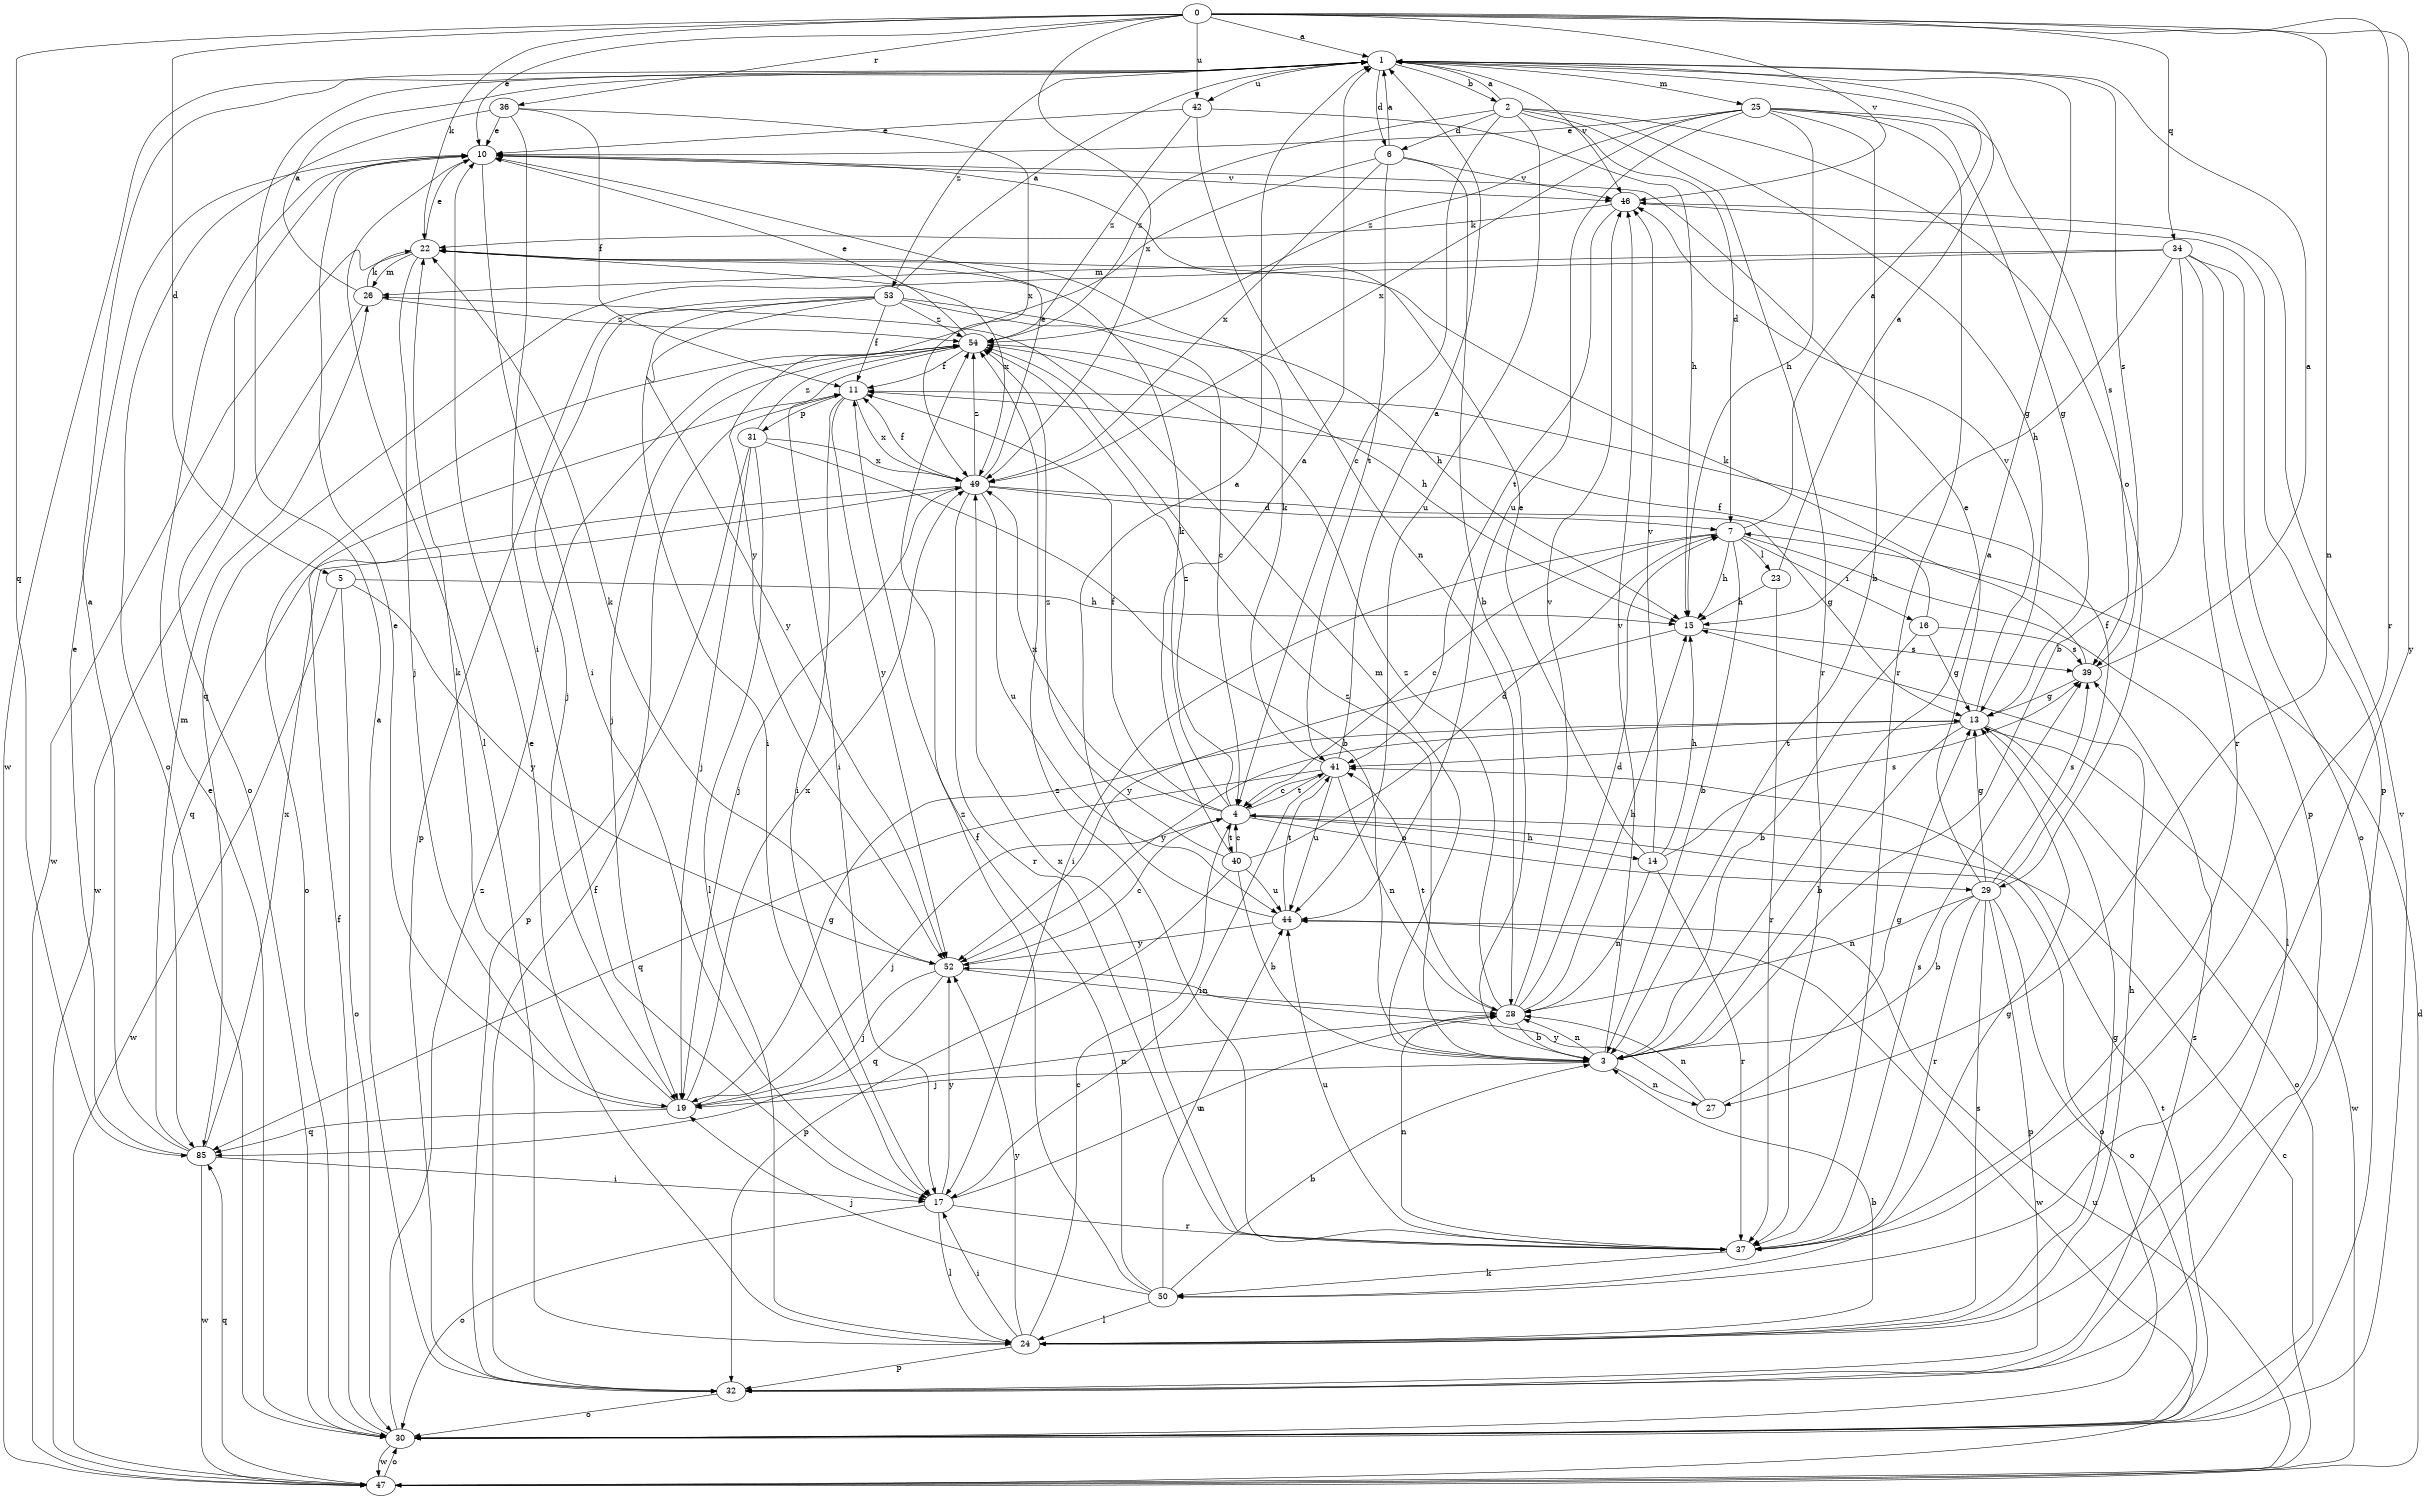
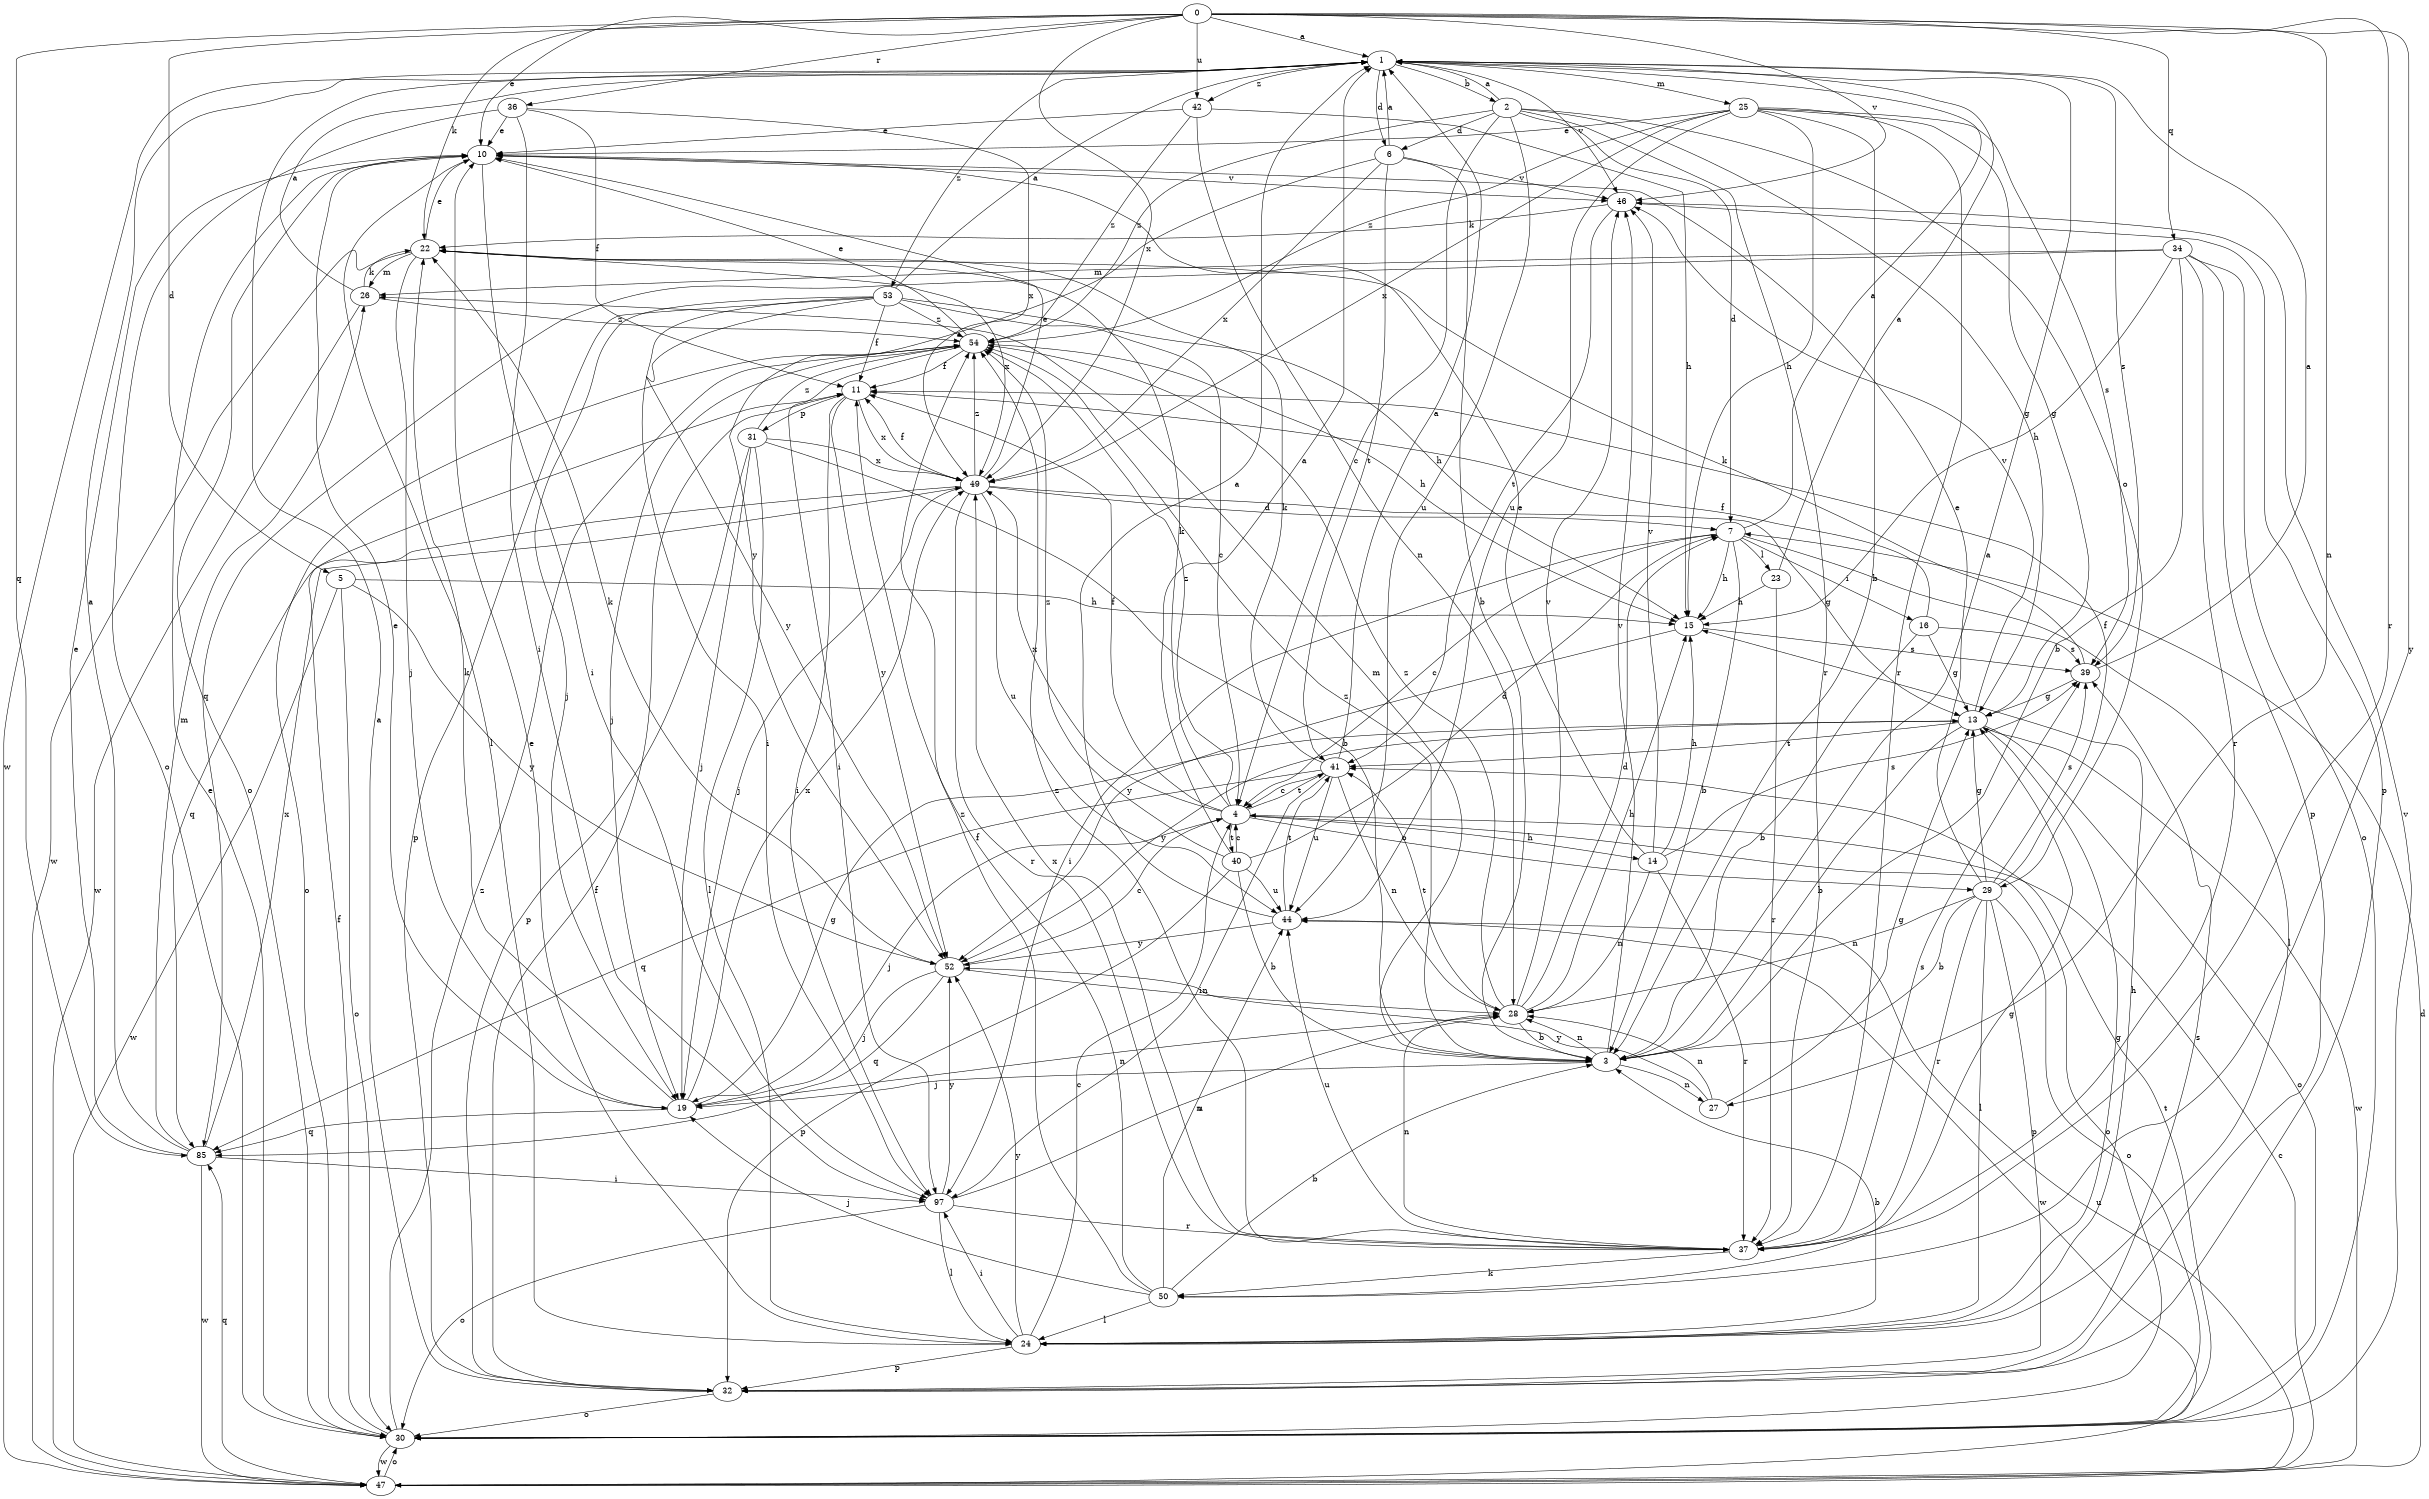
edge "1" -> "42": label "u" -> "z"
edge "29" -> "24": label "s" -> "l"
node "17": label "17" -> "97"
